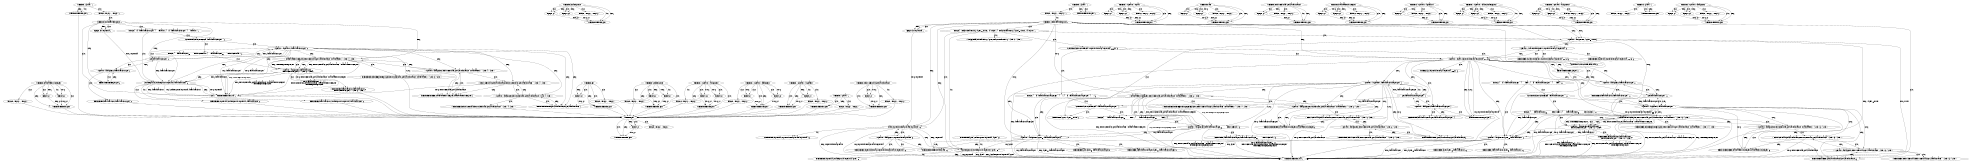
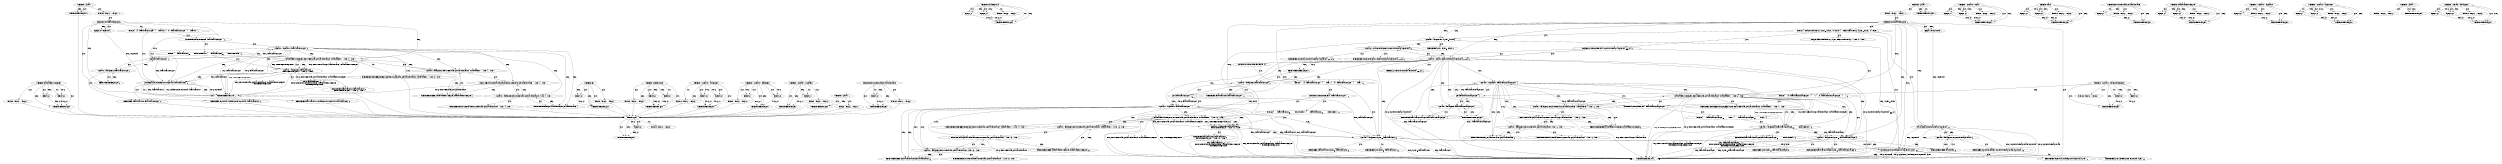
edge "(<operator>.equals,request_size_map_[request_id] == 32)" -> "(get,default_favicon_large_.get())": now "(METHOD,<operator>.indirectIndexAccess)" -> "(get,default_favicon_large_.get())"
edge "(<operator>.equals,request_size_map_[request_id] == 32)" -> "(<operator>.fieldAccess,default_favicon_large_.get)": label "AST: " -> "CDG: "
edge "(CONTROL_STRUCTURE,IF,if (!default_favicon_large_.get()))" -> "(IDENTIFIER,bytes,* bytes = NULL)": now "(CONTROL_STRUCTURE,IF,if (!default_favicon_large_.get()))" -> "(<operator>.logicalNot,!default_favicon_large_.get())"
node "(IDENTIFIER,request_id,request_size_map_.erase(request_id))": removed
edge "(IDENTIFIER,bytes,SendResponse(request_id, bytes))" -> "(SendResponse,SendResponse(request_id, bytes))": reversed
